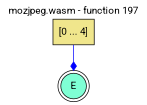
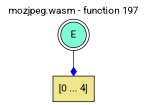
edge "[0 ... 4]" -> "E": reversed
